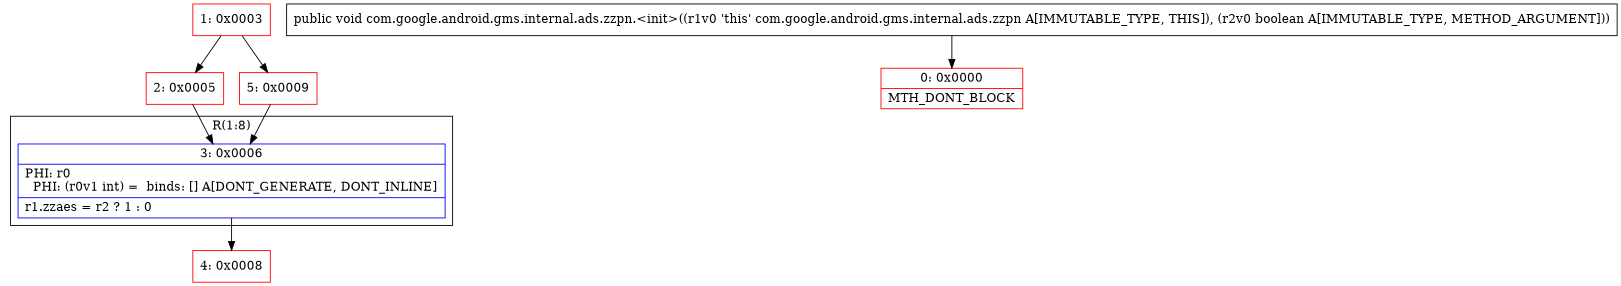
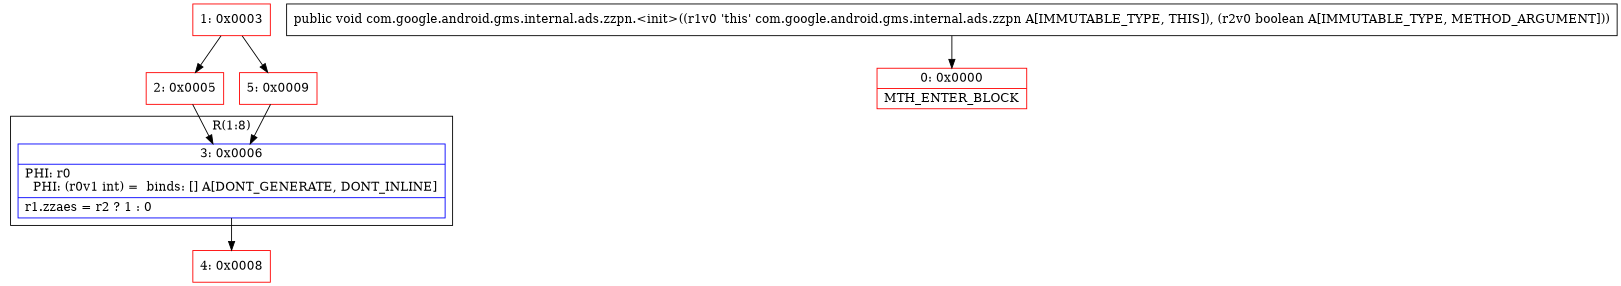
node "0: 0x0000": text "MTH_DONT_BLOCK" -> "MTH_ENTER_BLOCK"
